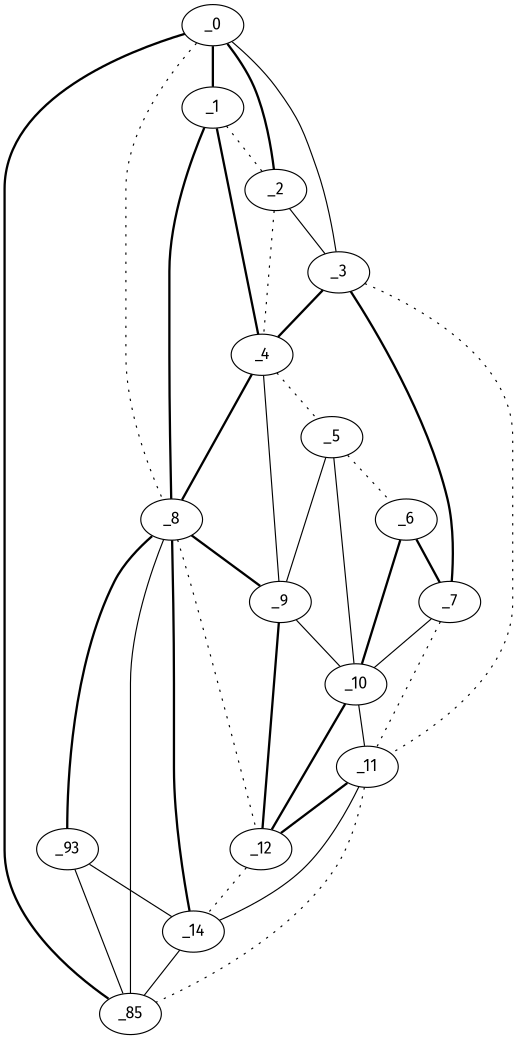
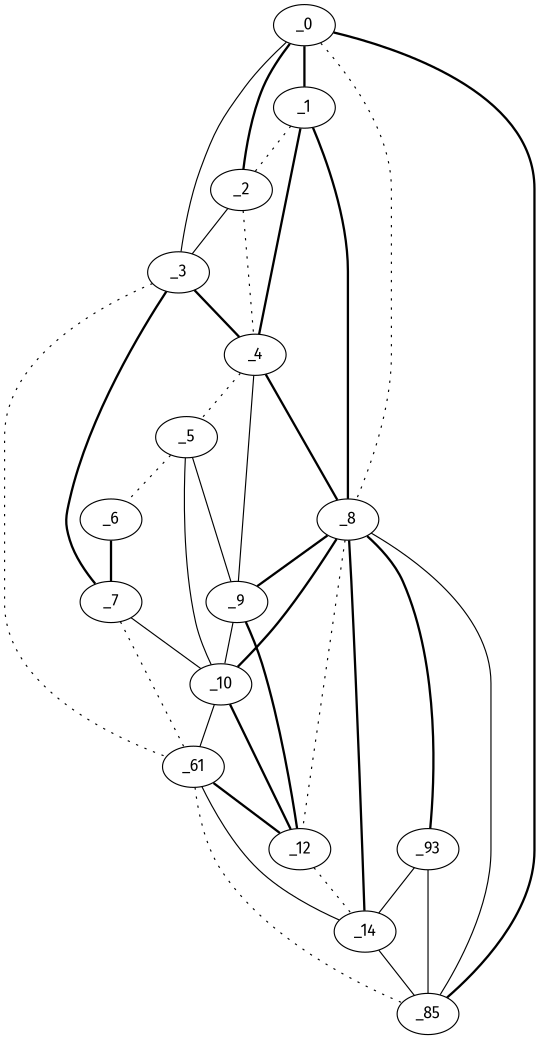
edge "_6" -- "_10": now "_8" -- "_10"
node "_11": label "_11" -> "_61"
